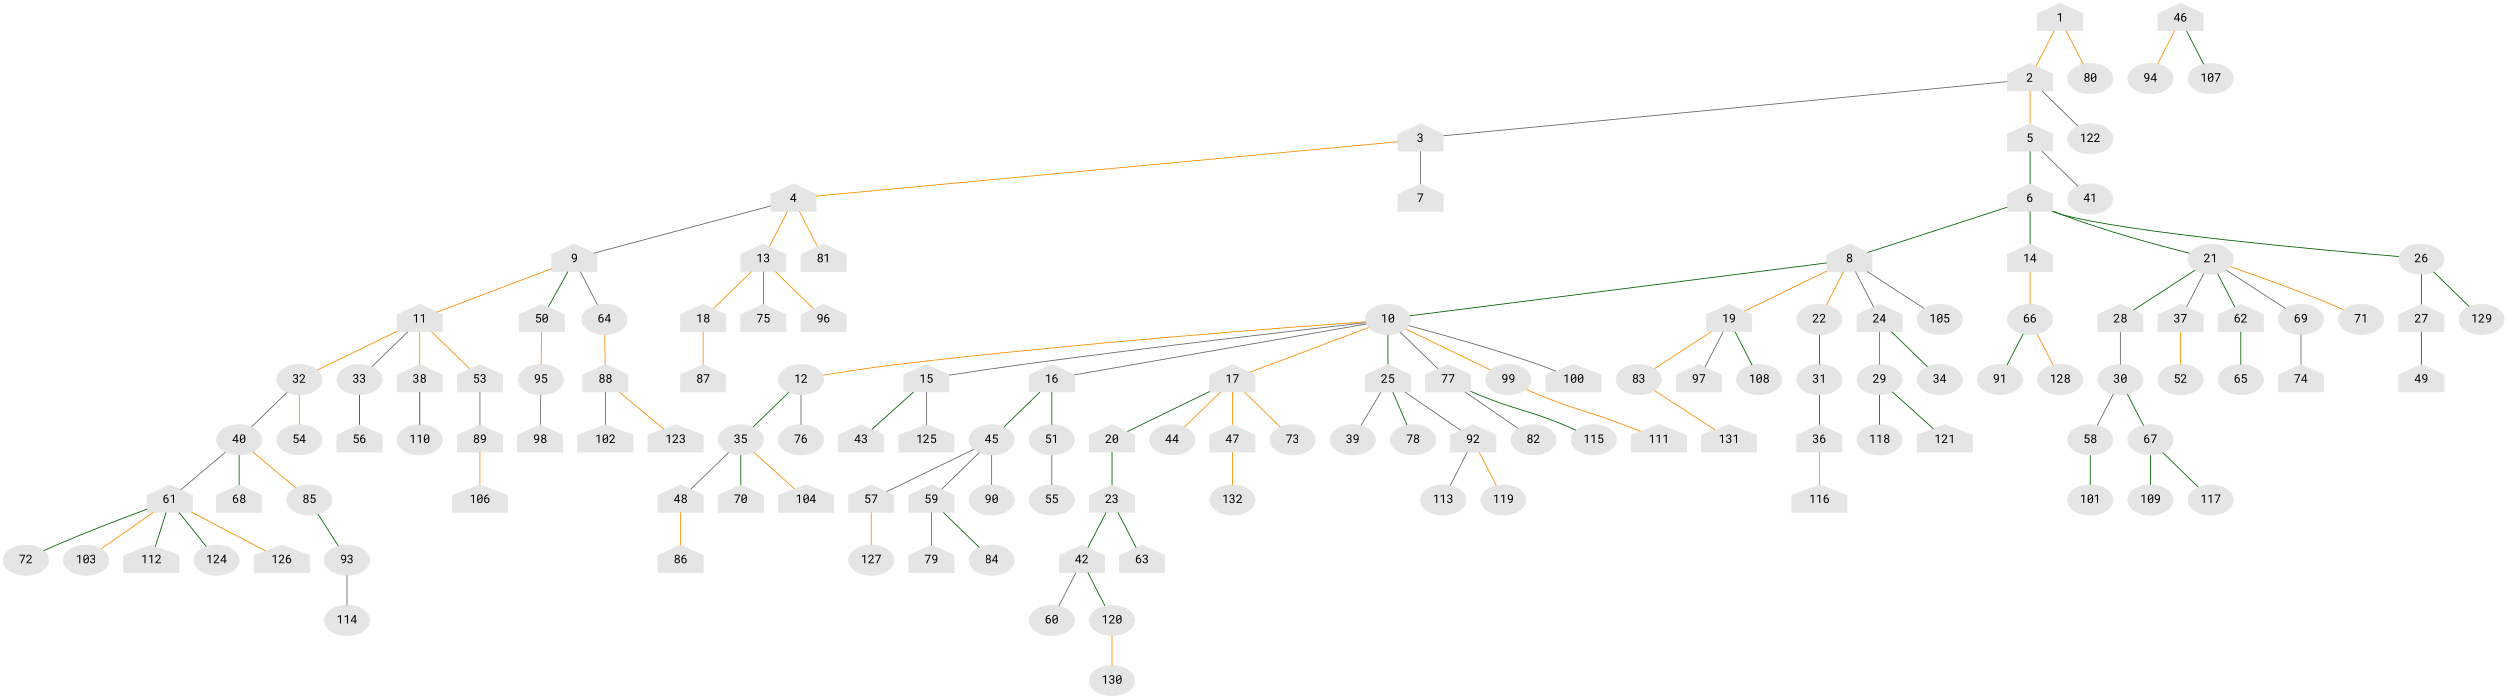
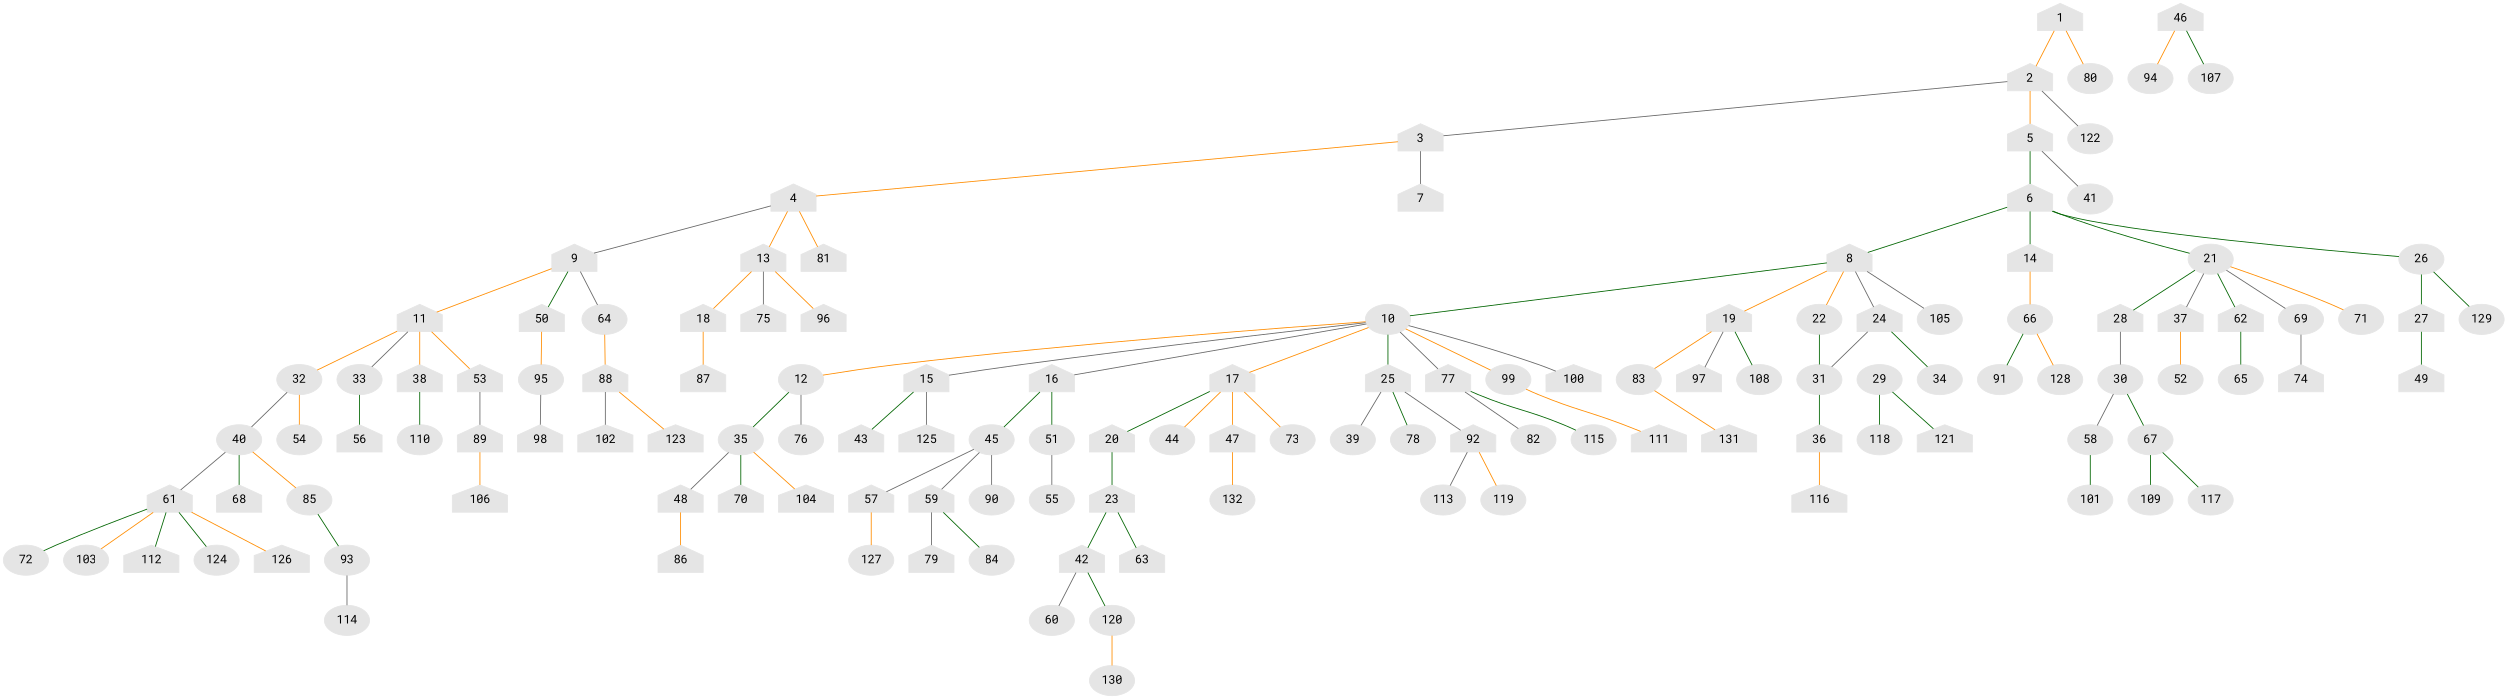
edge "24" -- "29": now "24" -- "31"
